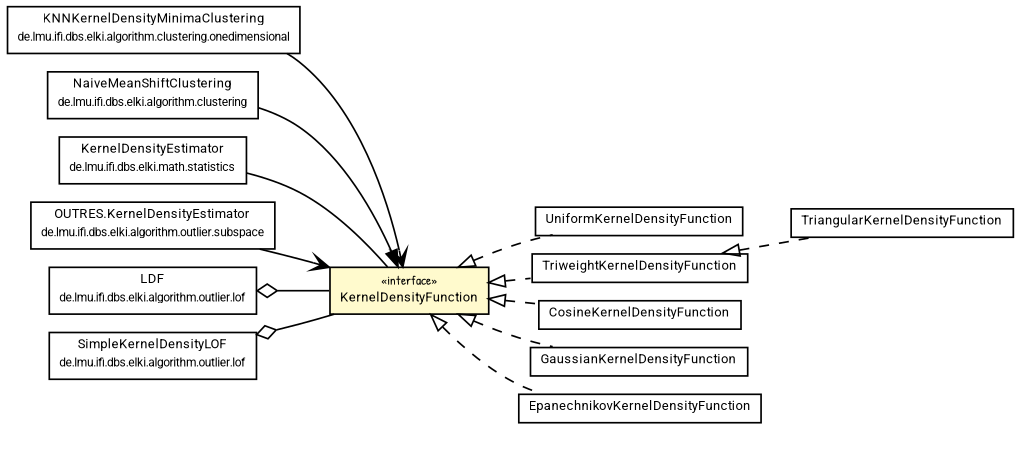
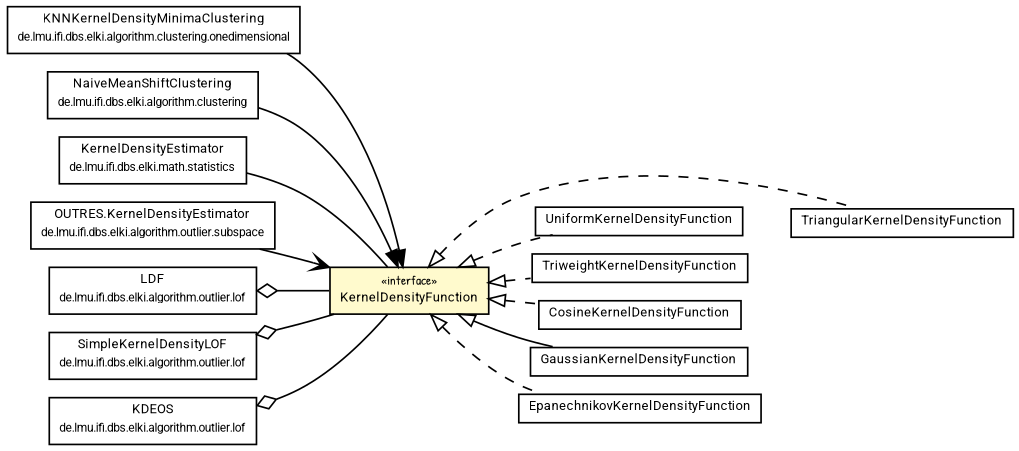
edge "KNNKernelDensityMinimaClustering" -> "KernelDensityFunction": arrowhead open -> normal
edge "TriangularKernelDensityFunction" -> "TriweightKernelDensityFunction": now "TriangularKernelDensityFunction" -> "KernelDensityFunction"
edge "GaussianKernelDensityFunction" -> "KernelDensityFunction": style dashed -> solid
node "KDEOS": added
